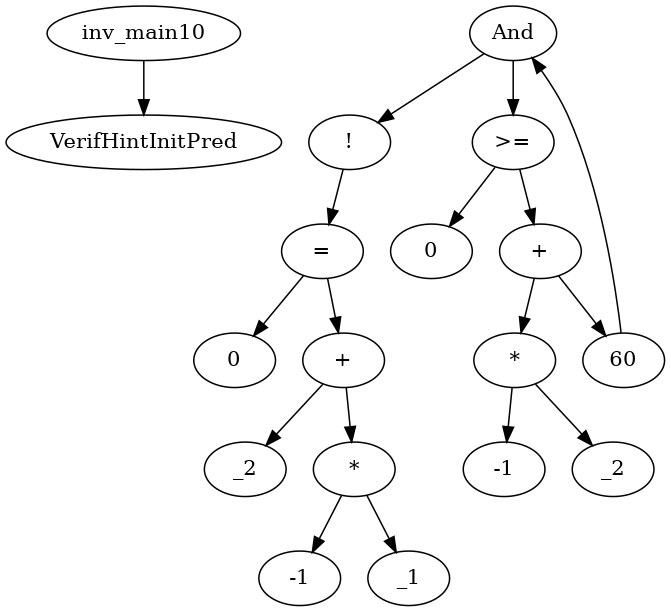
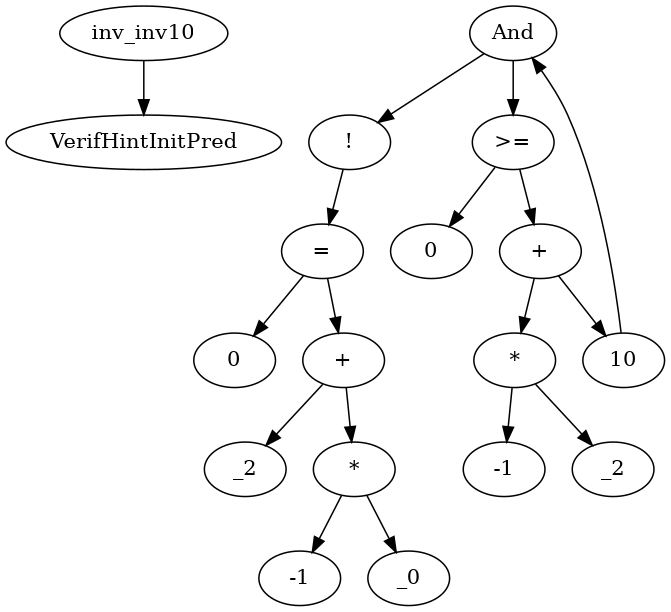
node "inv_main10": label "inv_main10" -> "inv_inv10"
node "60": label "60" -> "10"
node "_1": label "_1" -> "_0"
